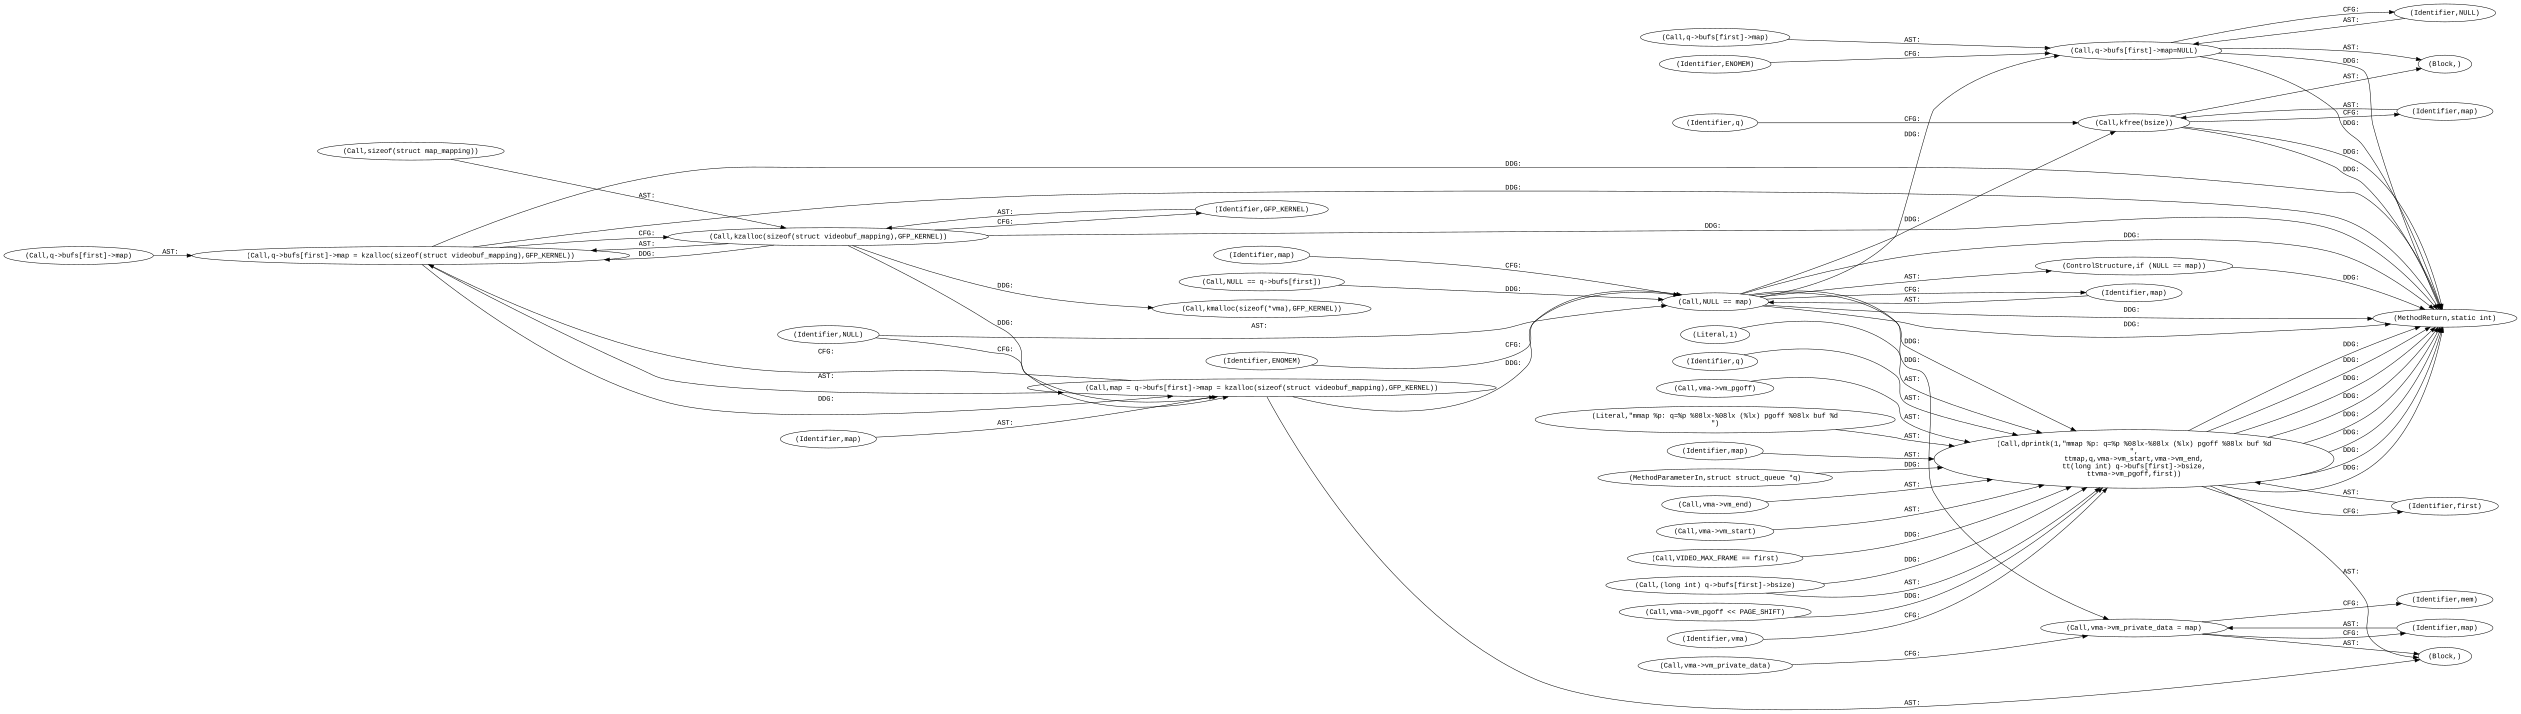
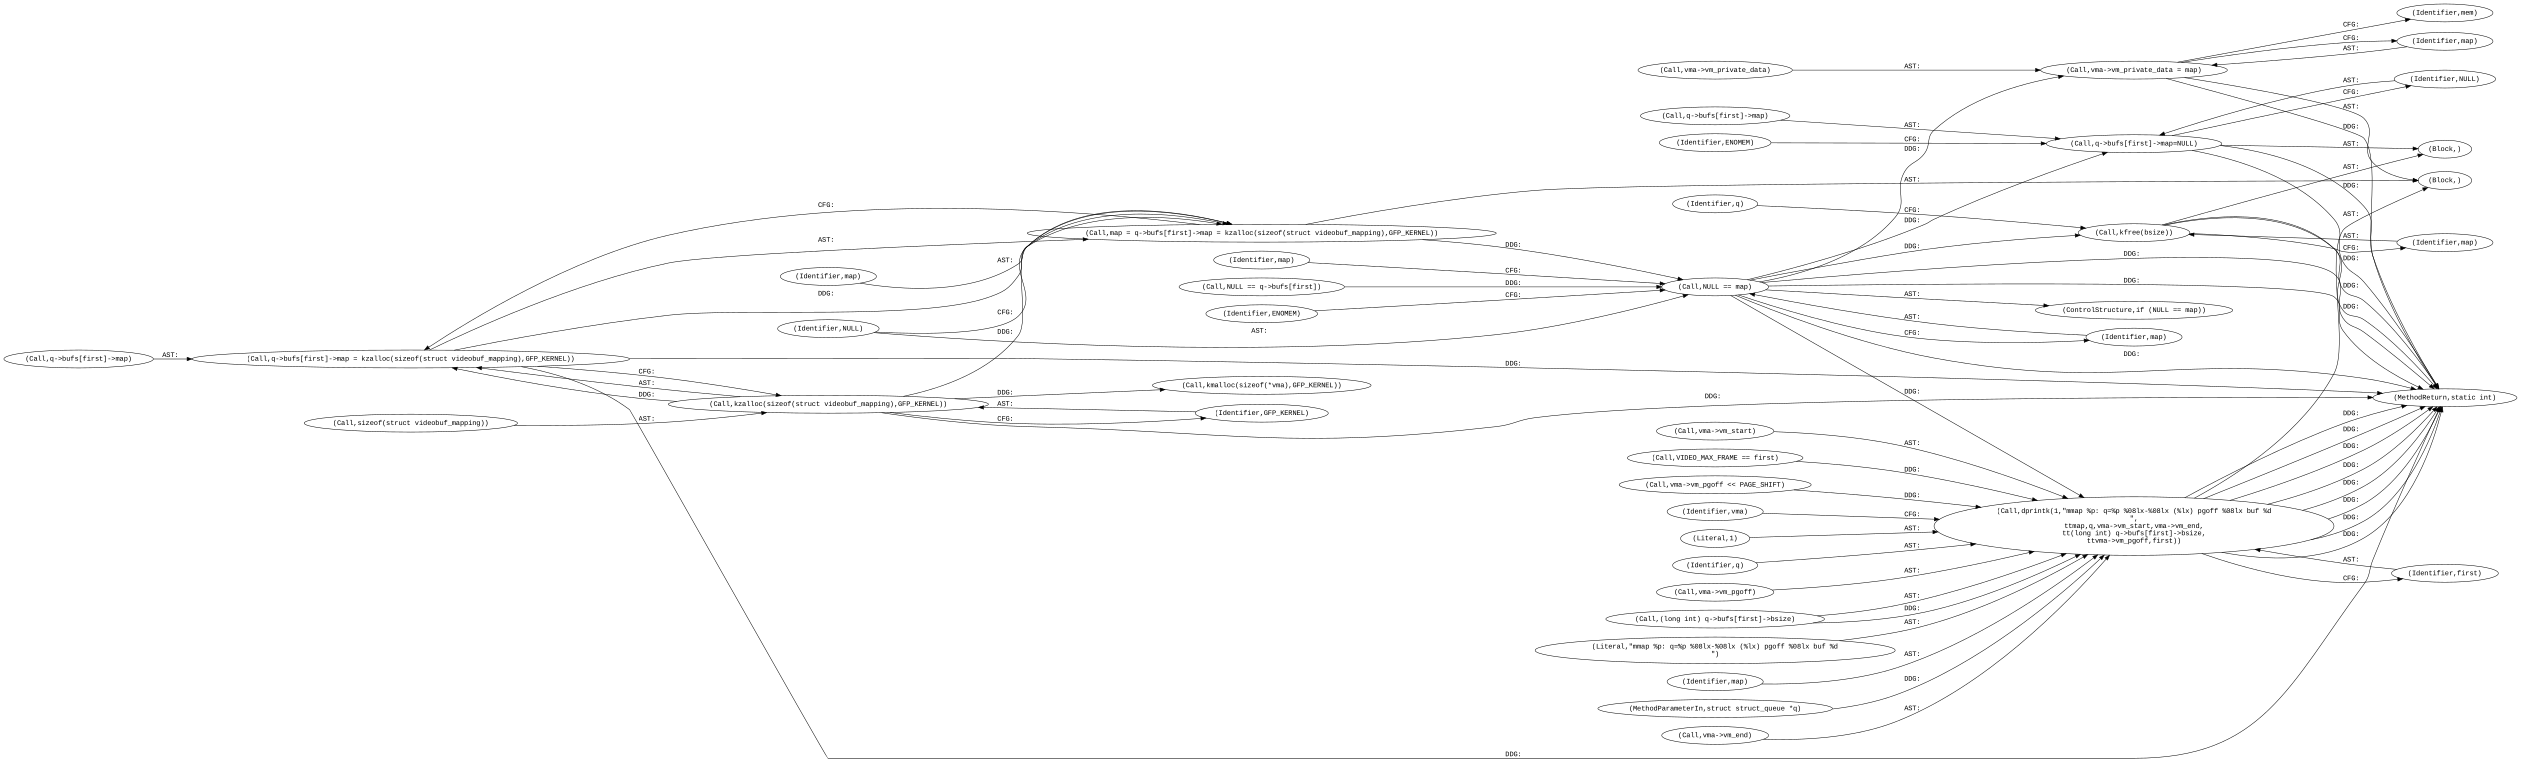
node "(Call,sizeof(struct map_mapping))": label "(Call,sizeof(struct map_mapping))" -> "(Call,sizeof(struct videobuf_mapping))"
edge "(ControlStructure,if (NULL == map))" -> "(MethodReturn,static int)": now "(Call,vma->vm_private_data = map)" -> "(MethodReturn,static int)"
edge "(Call,vma->vm_private_data)" -> "(Call,vma->vm_private_data = map)": label "CFG: " -> "AST: "
